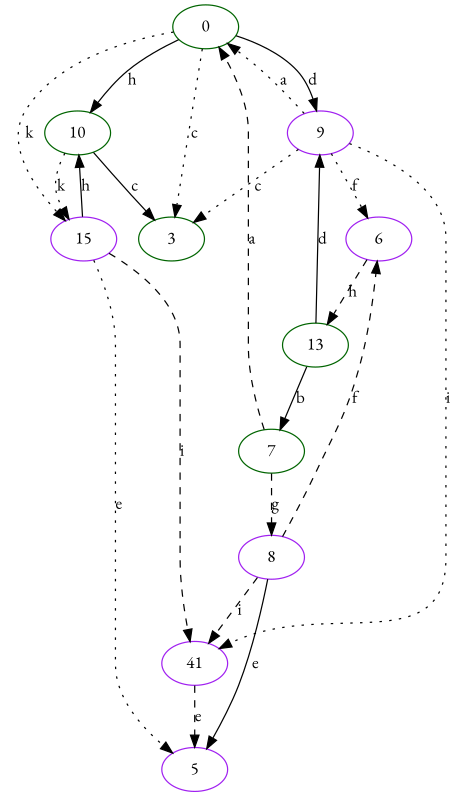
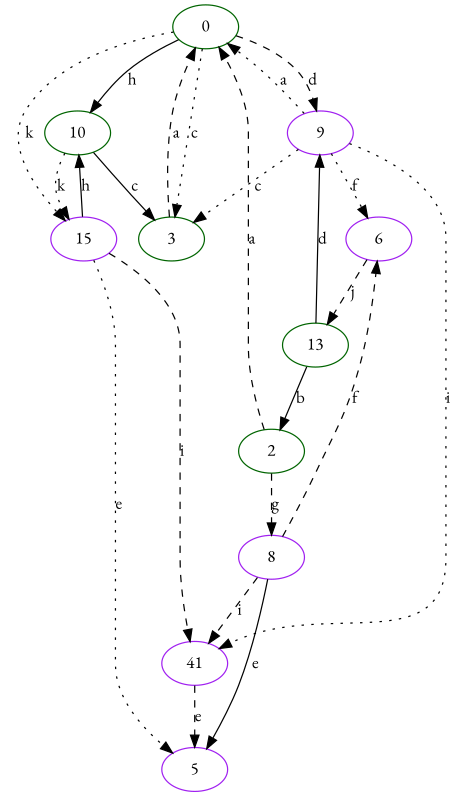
edge "0" -> "9": style solid -> dashed
edge "3" -> "0": added, label "a"
edge "6" -> "13": label "h" -> "j"
node "7": label "7" -> "2"
